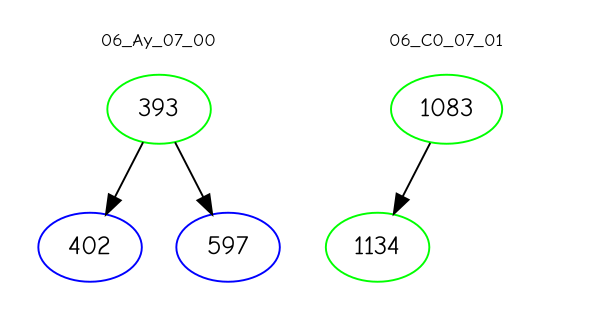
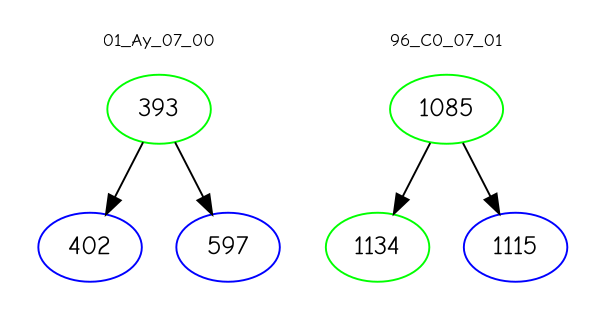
cluster "06_Ay_07_00": label "06_Ay_07_00" -> "01_Ay_07_00"
cluster "06_C0_07_01": label "06_C0_07_01" -> "96_C0_07_01"
node "1083": label "1083" -> "1085"
node "1115": added
